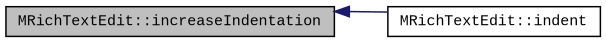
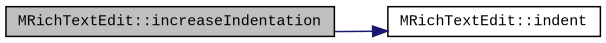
edge "MRichTextEdit::indent" -> "MRichTextEdit::increaseIndentation": reversed
